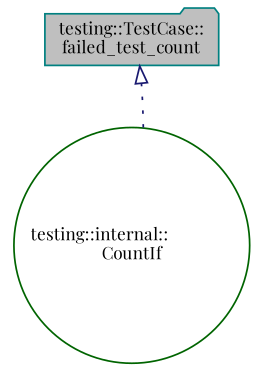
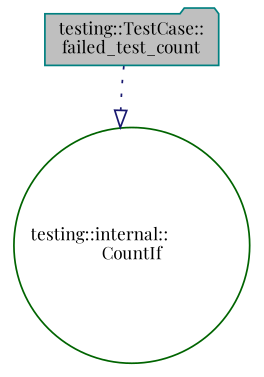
edge "testing::internal:: CountIf" -> "testing::TestCase:: failed_test_count": reversed
